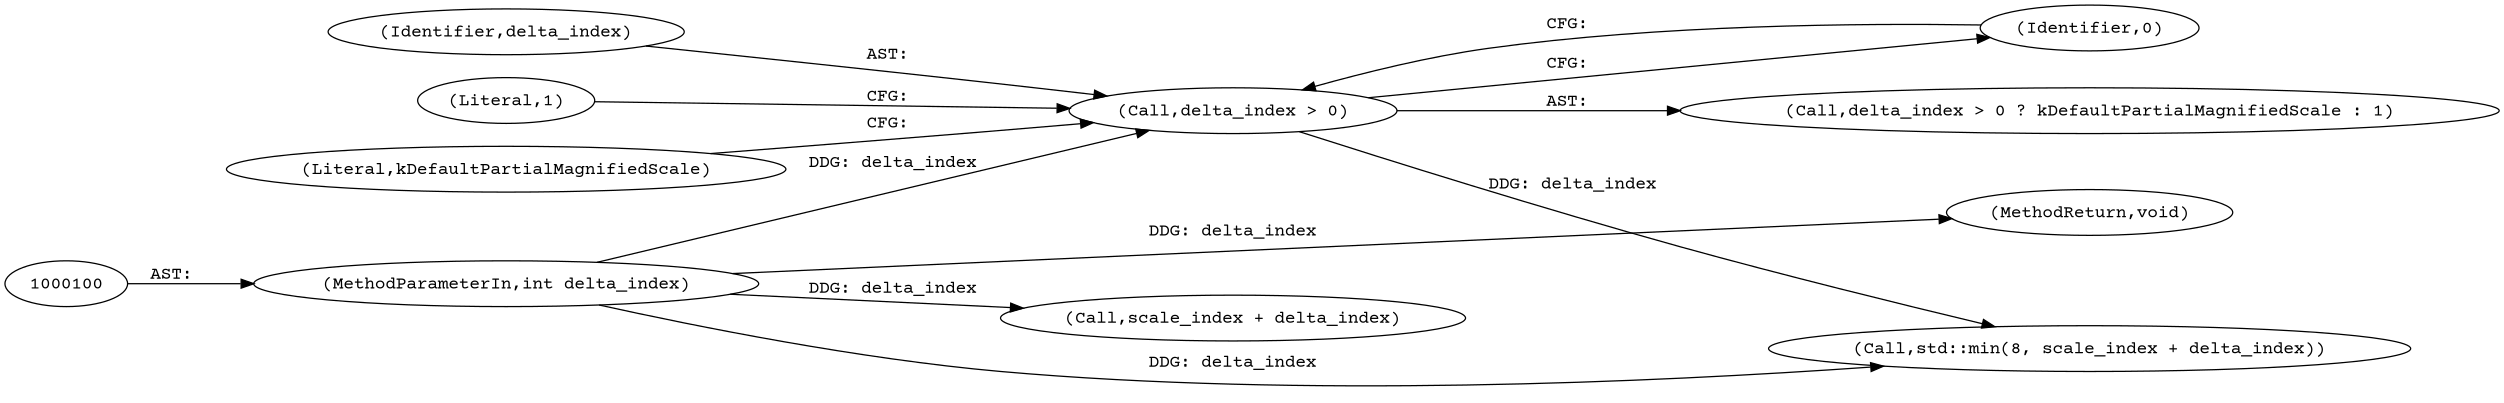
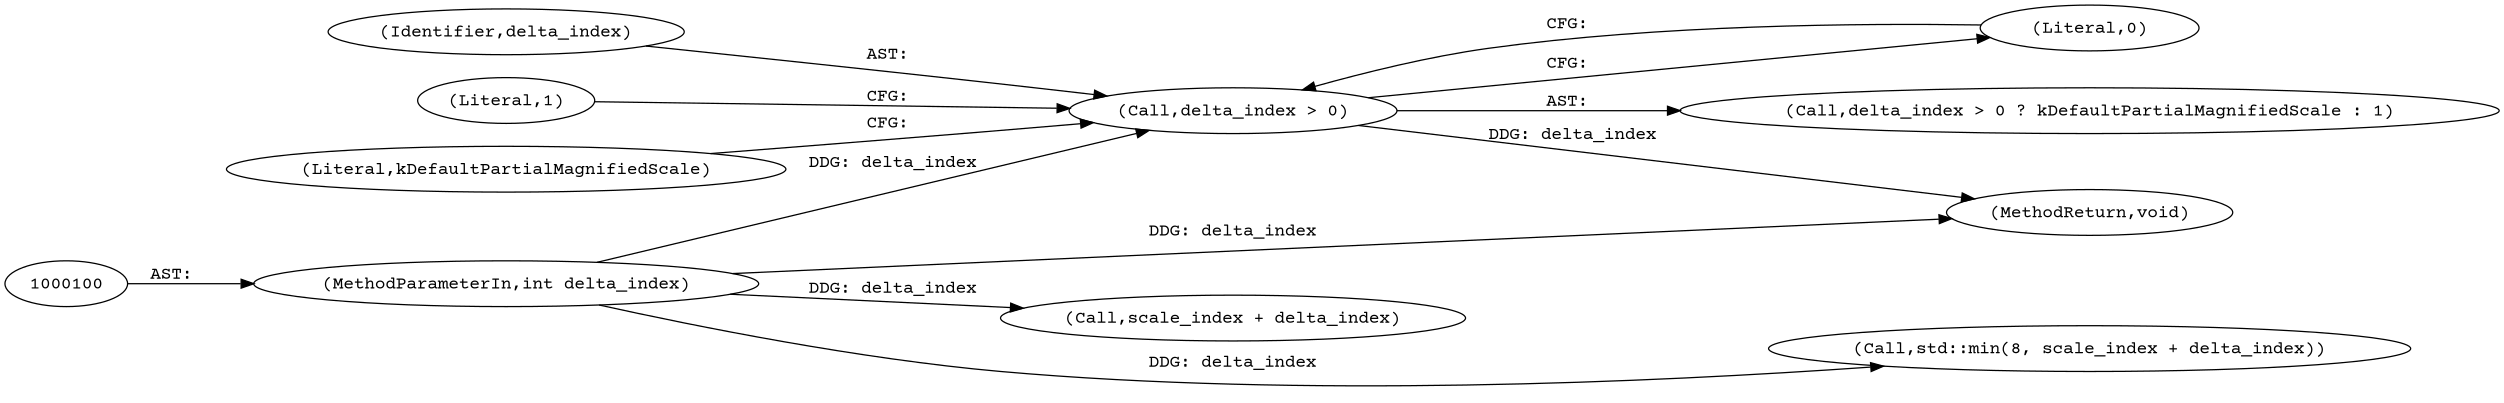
node "(Identifier,0)": label "(Identifier,0)" -> "(Literal,0)"
edge "(Call,delta_index > 0)" -> "(Call,std::min(8, scale_index + delta_index))": now "(Call,delta_index > 0)" -> "(MethodReturn,void)"
